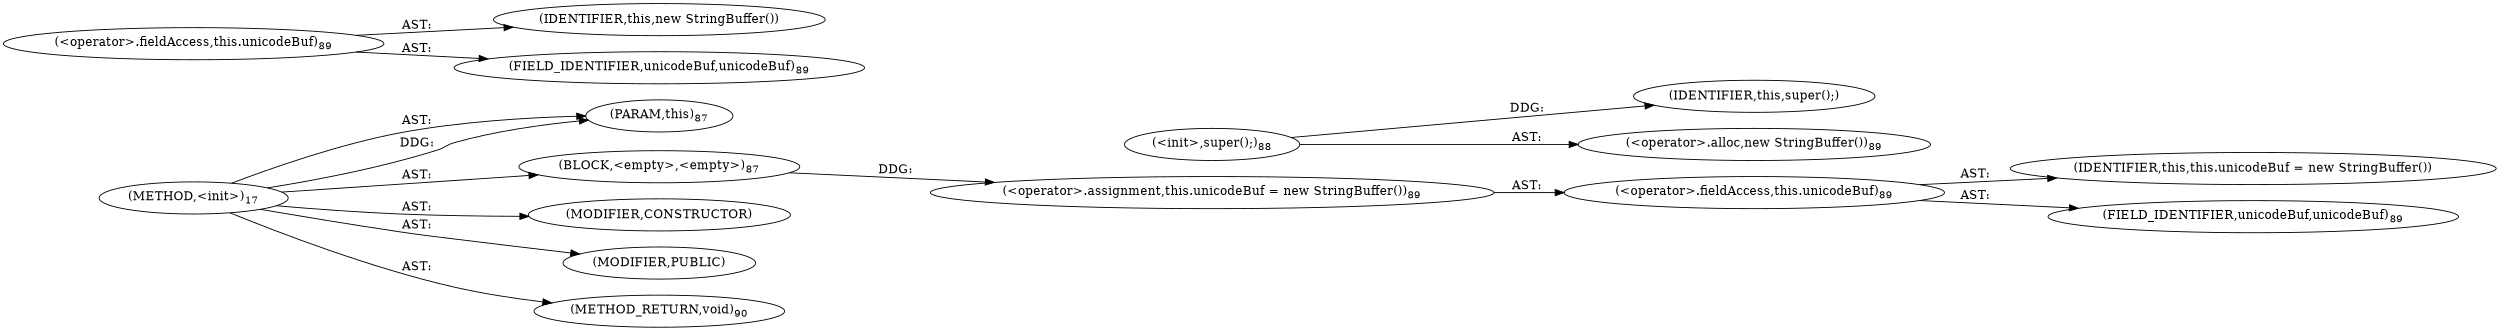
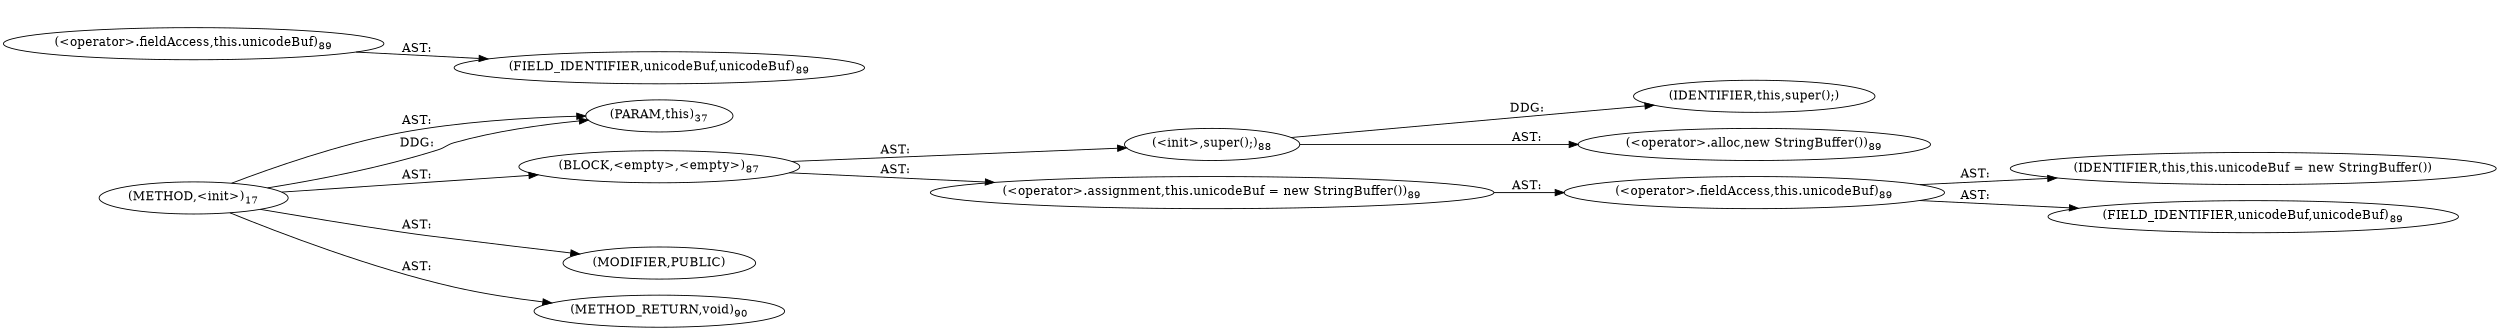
node "(IDENTIFIER,this,new StringBuffer())": removed
node "(PARAM,this)": text "87" -> "37"
edge "(BLOCK,<empty>,<empty>)" -> "(<init>,super();)": added, label "AST:"
edge "(BLOCK,<empty>,<empty>)" -> "(<operator>.assignment,this.unicodeBuf = new StringBuffer())": label "DDG: " -> "AST: "
node "(MODIFIER,CONSTRUCTOR)": removed
